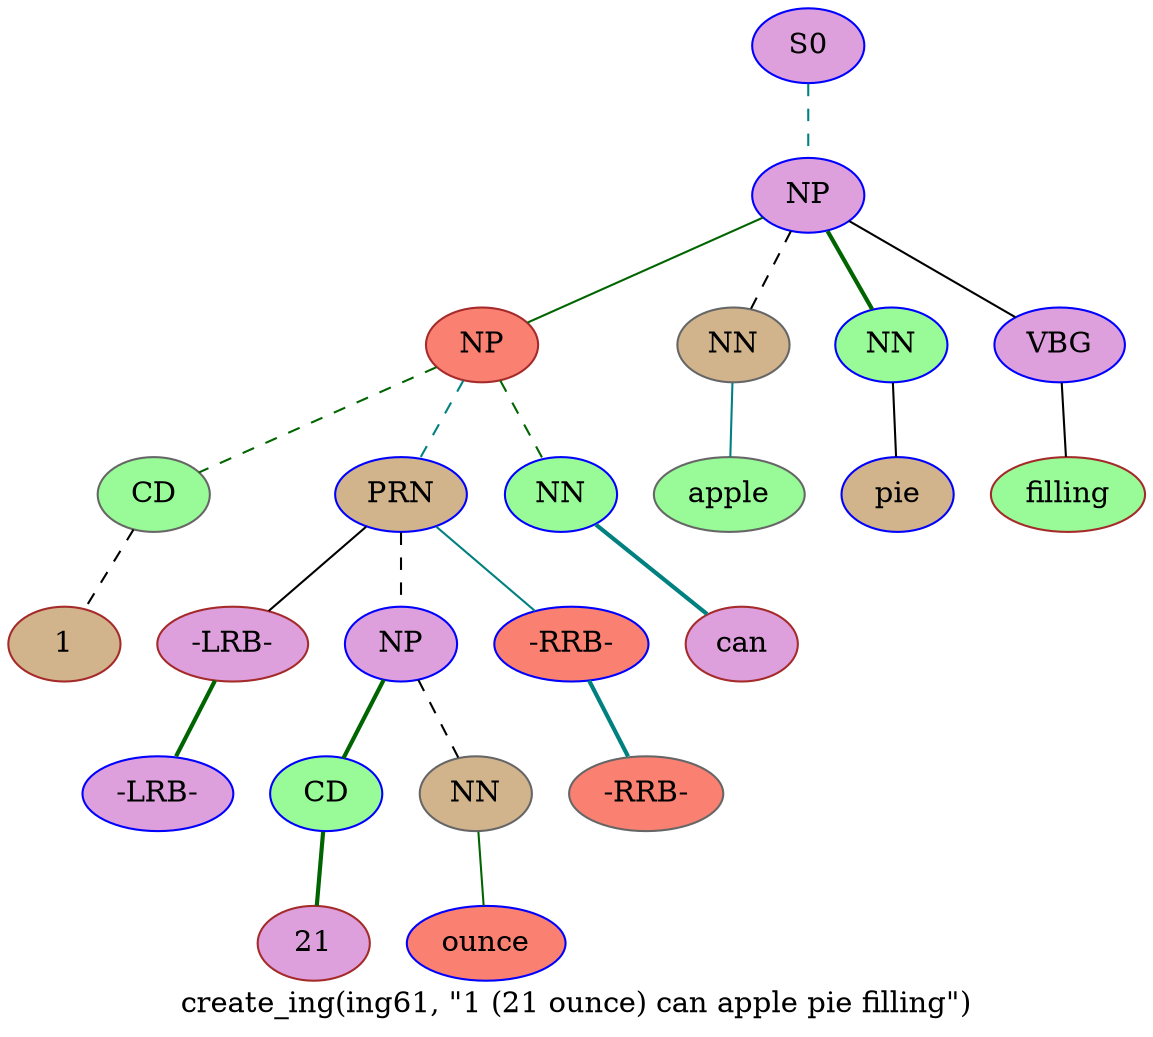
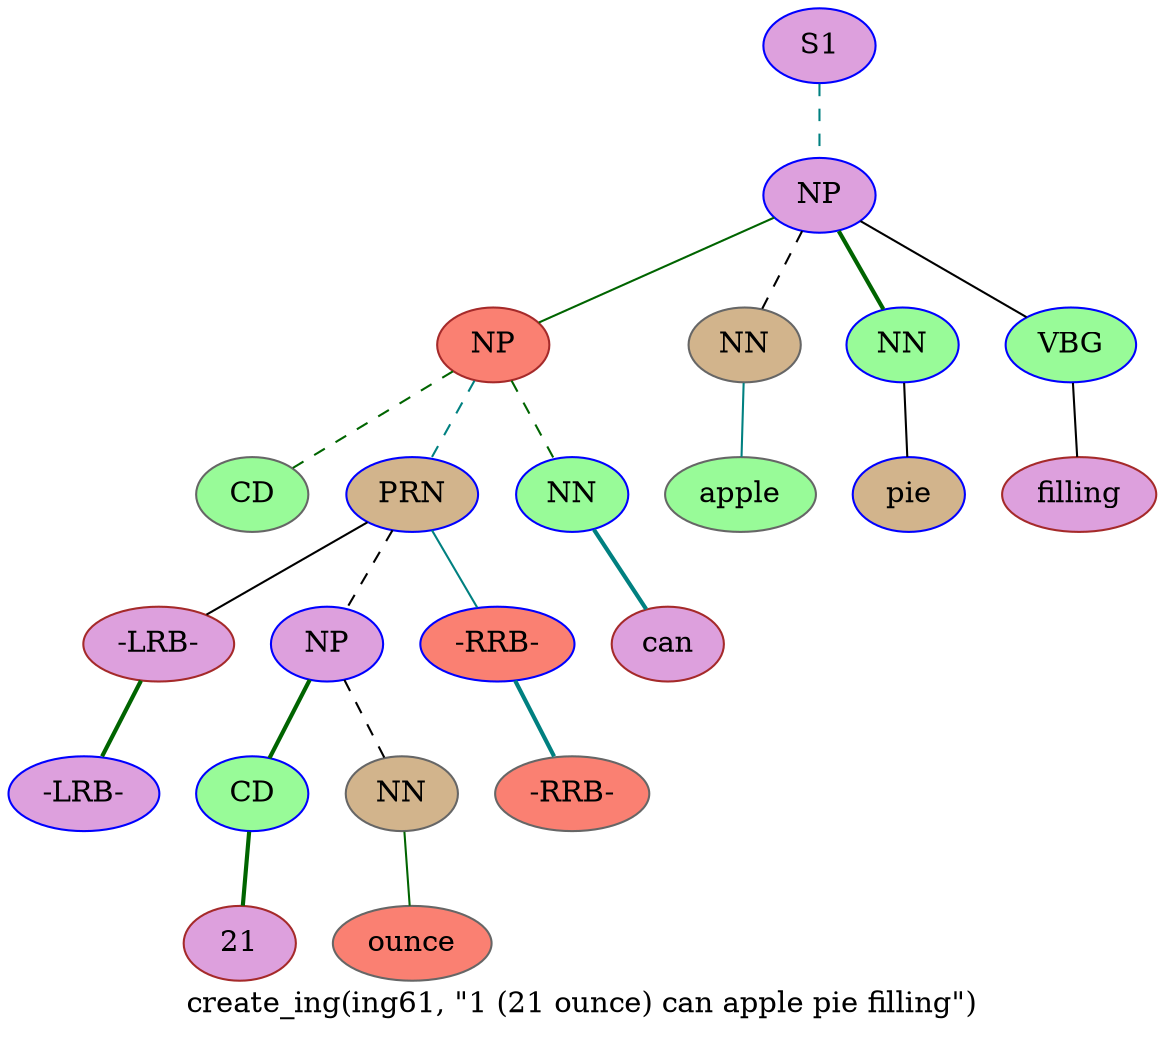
node "S0": label "S0" -> "S1"
node "VBG": fillcolor plum -> palegreen
node "filling": fillcolor palegreen -> plum
node "1": removed
node "ounce": color blue -> gray40
